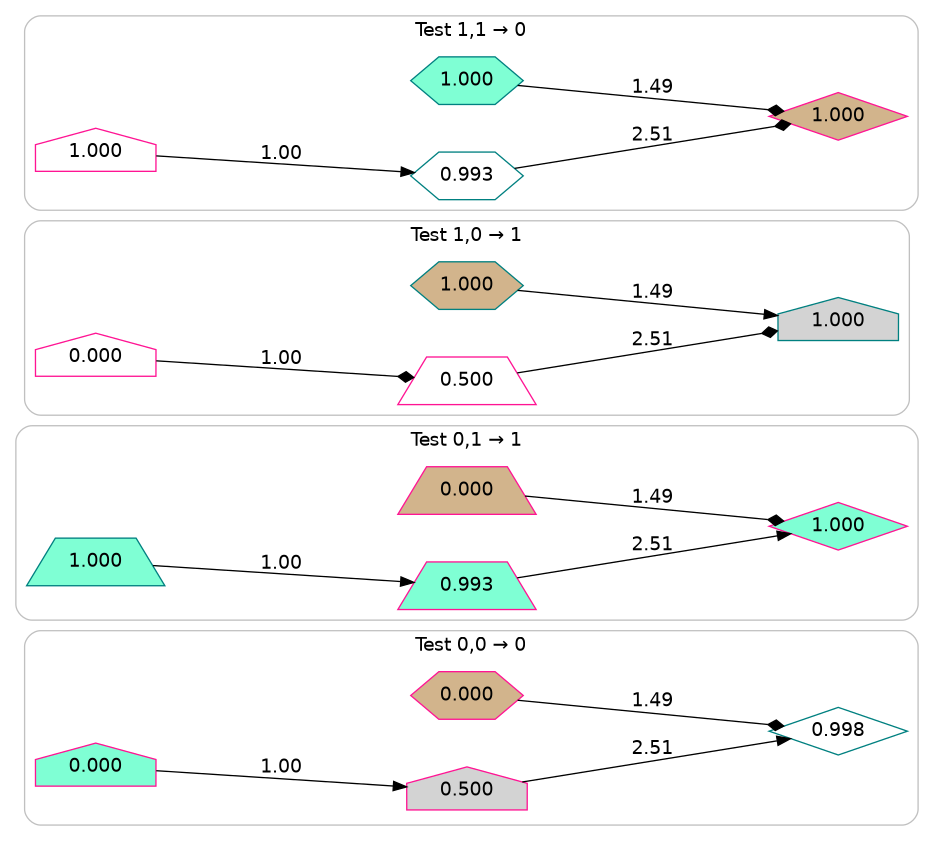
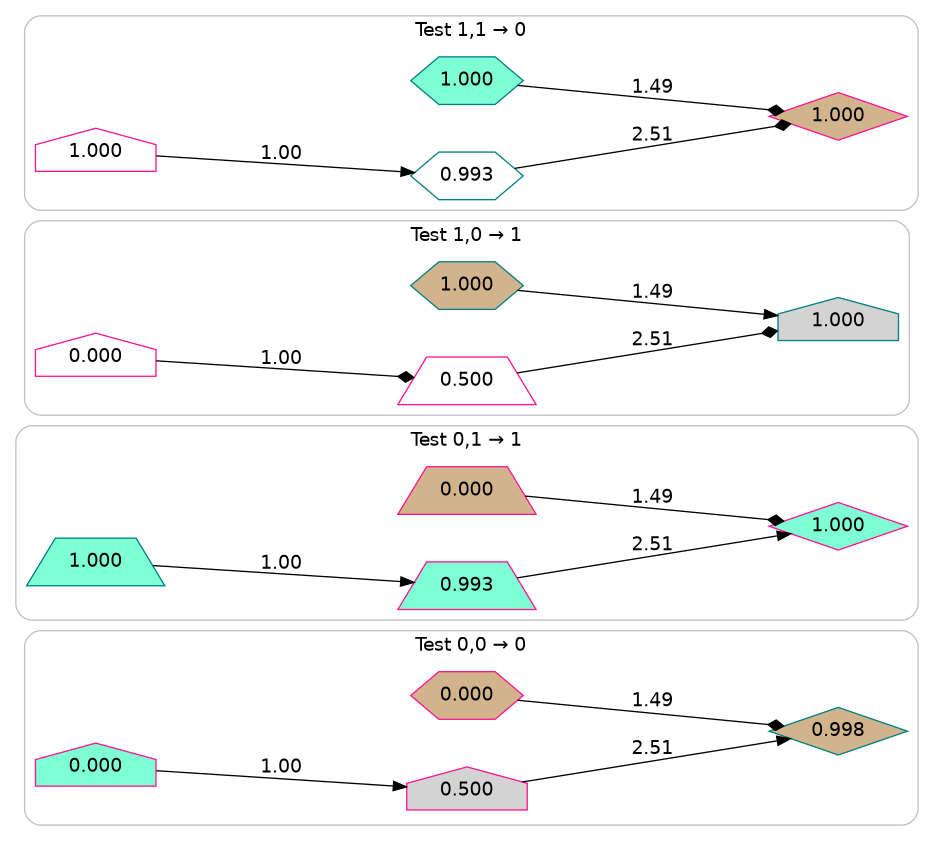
node "0.998": fillcolor white -> tan
